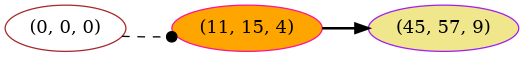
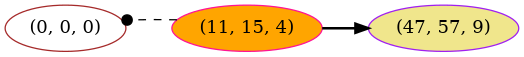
node "(45, 57, 9)": label "(45, 57, 9)" -> "(47, 57, 9)"
edge "(0, 0, 0)" -> "(11, 15, 4)": reversed
